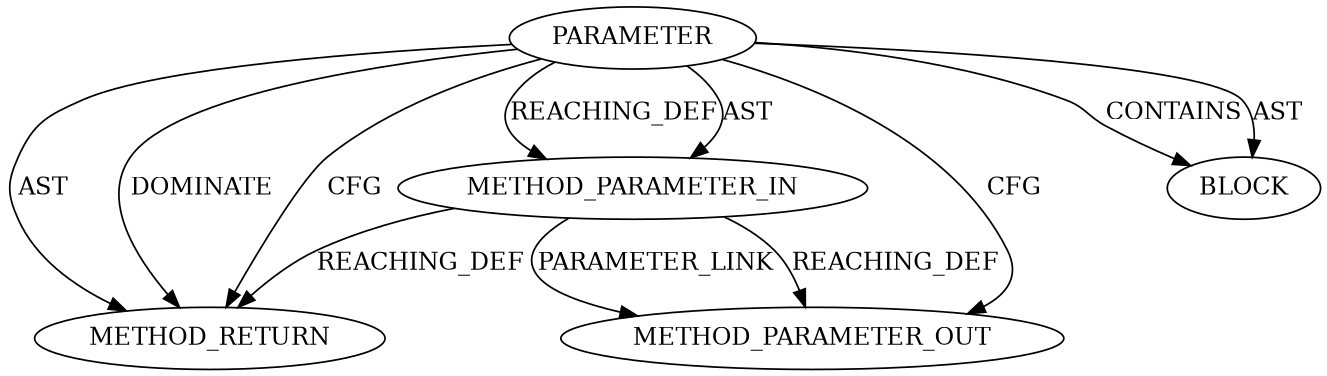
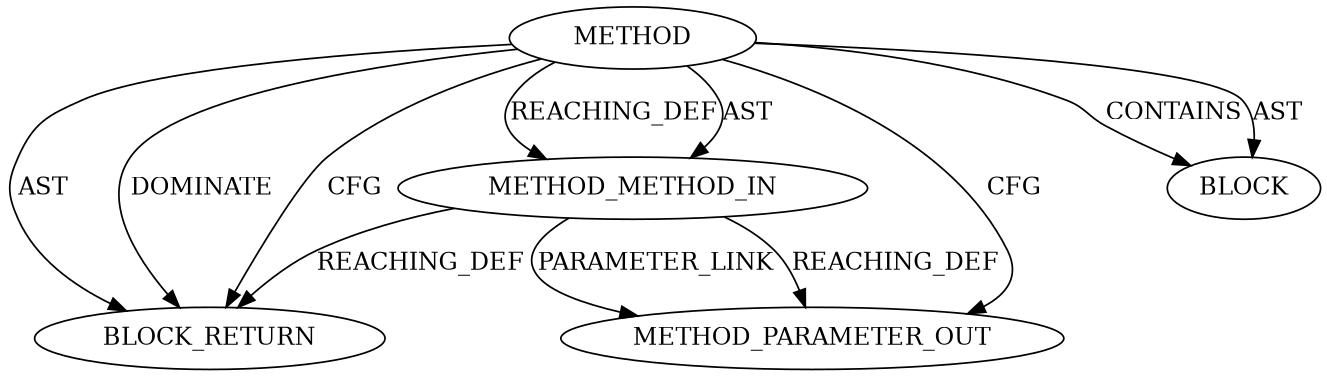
node "PARAMETER": label "PARAMETER" -> "METHOD"
node "METHOD_PARAMETER_IN": label "METHOD_PARAMETER_IN" -> "METHOD_METHOD_IN"
node "METHOD_RETURN": label "METHOD_RETURN" -> "BLOCK_RETURN"
